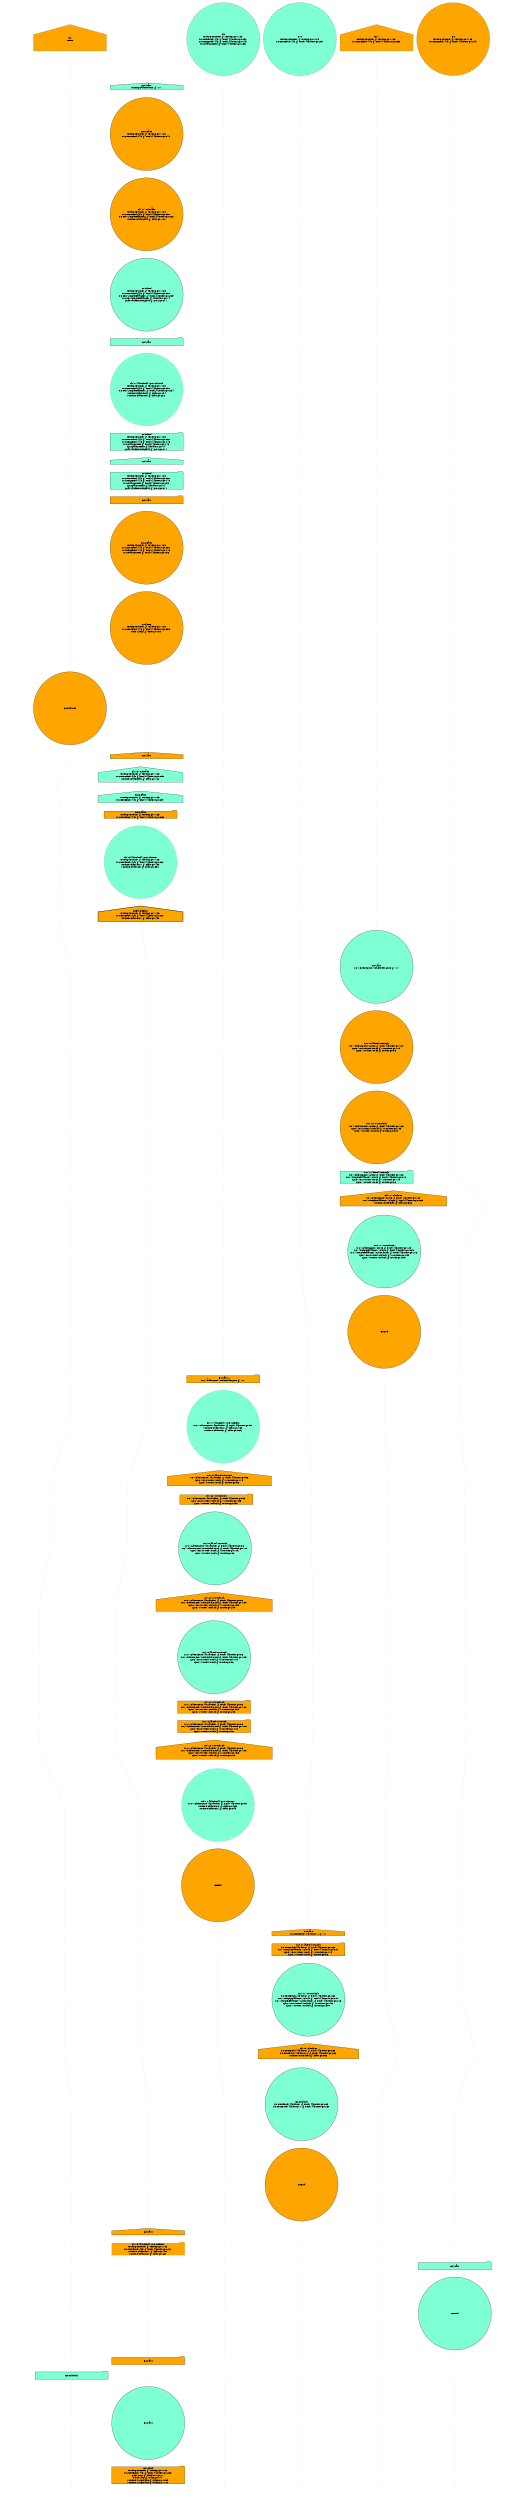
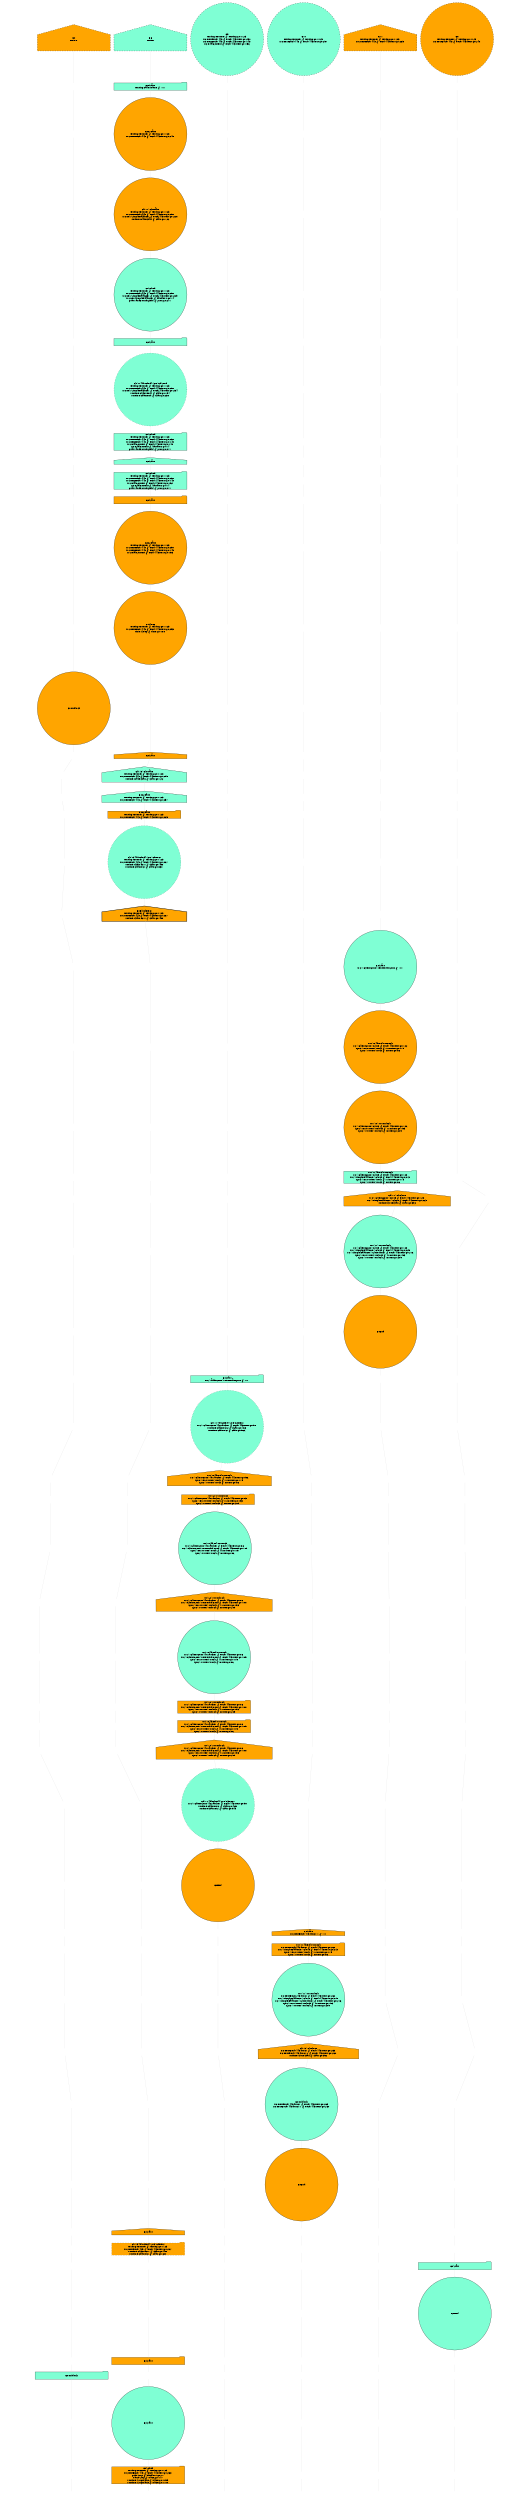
node "G6 MAIN": added
node "GoStart testing.callerName @ .:-1": shape house -> folder
node "GoStart src.(*addrConn).resetTransport @ .:-1": fillcolor orange -> aquamarine
